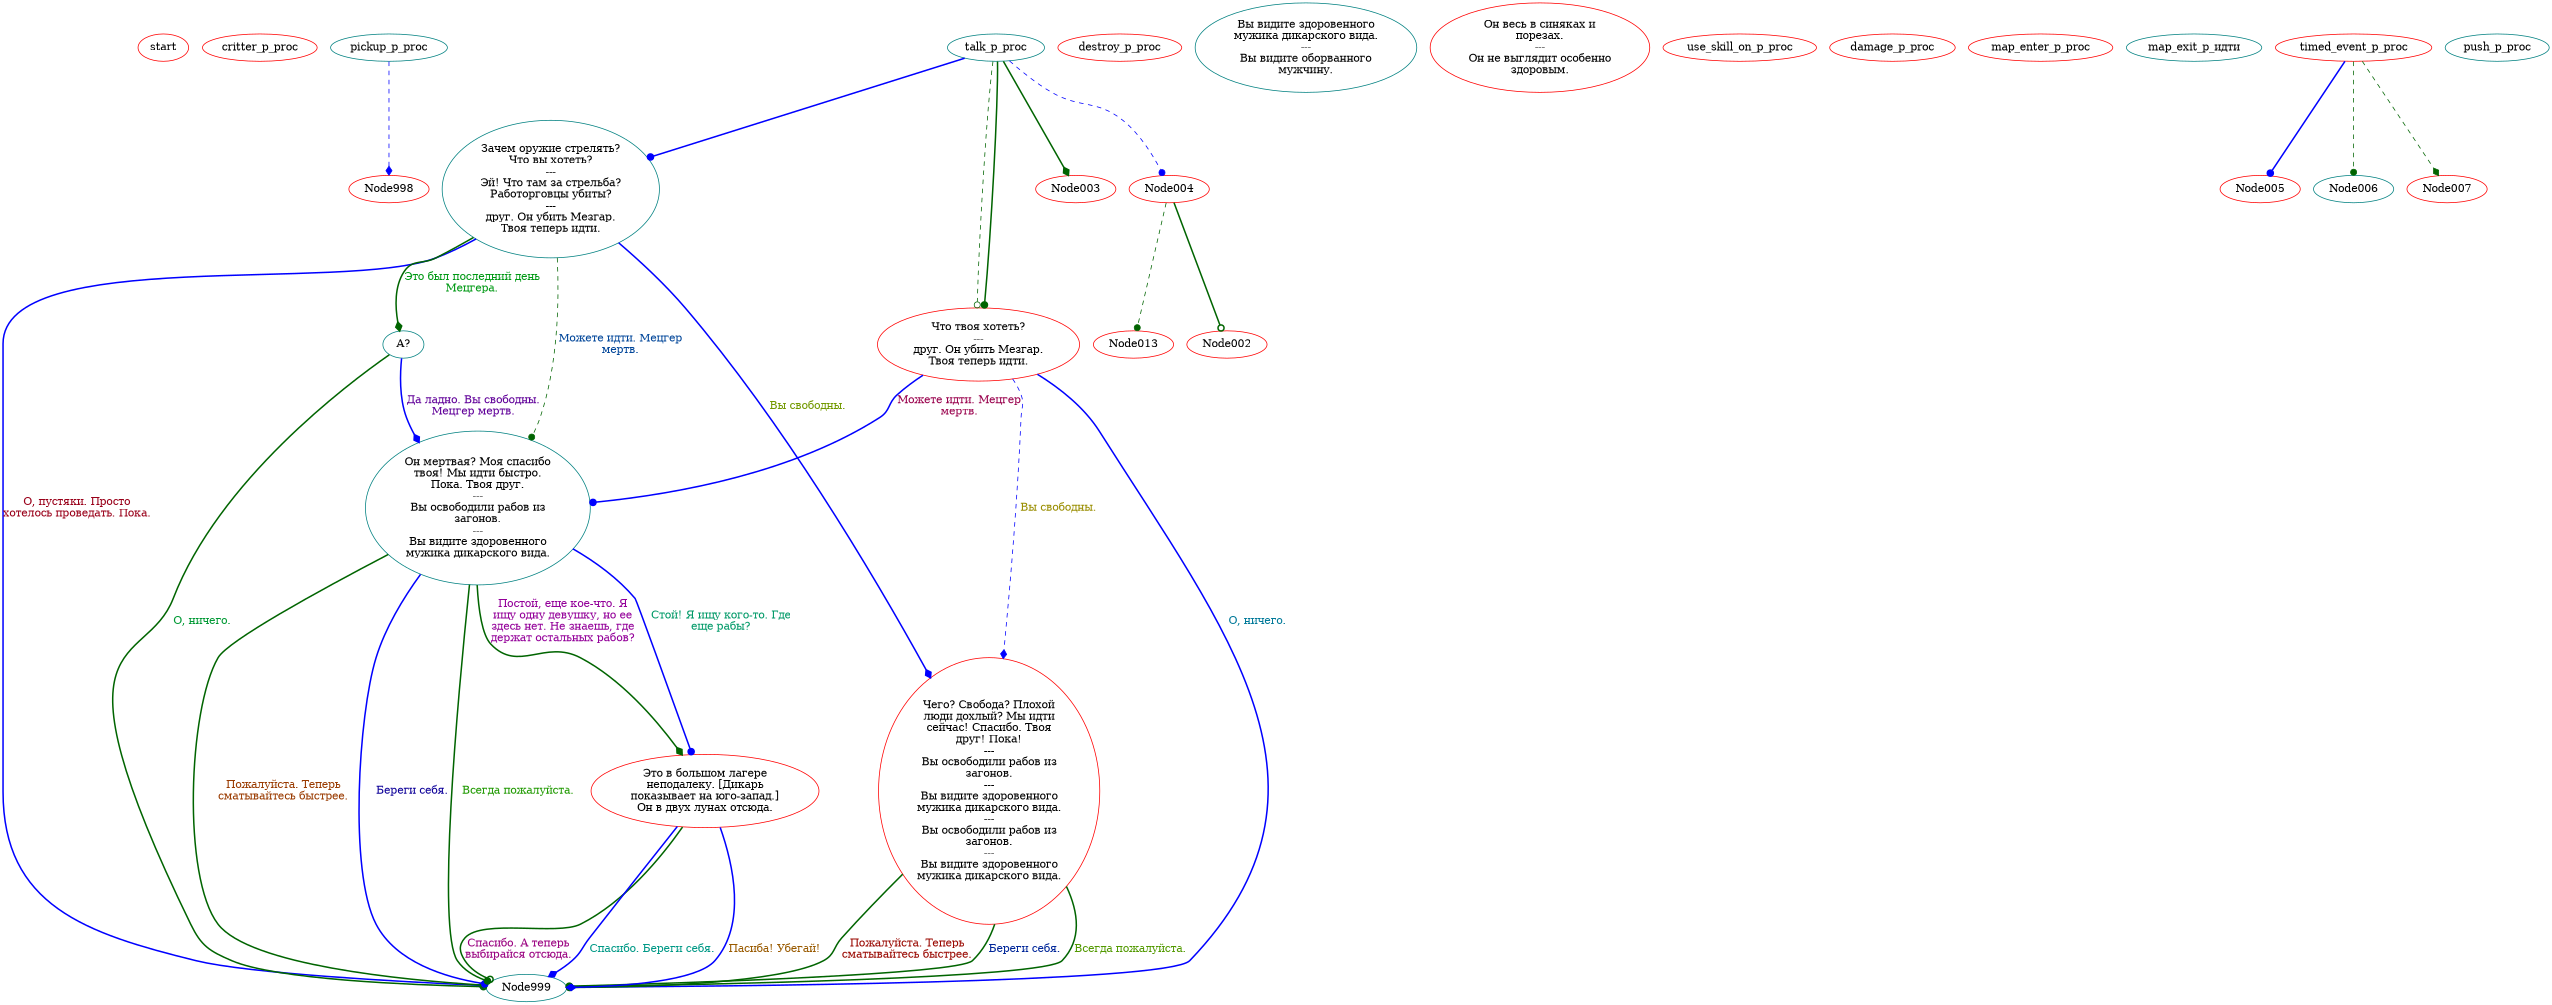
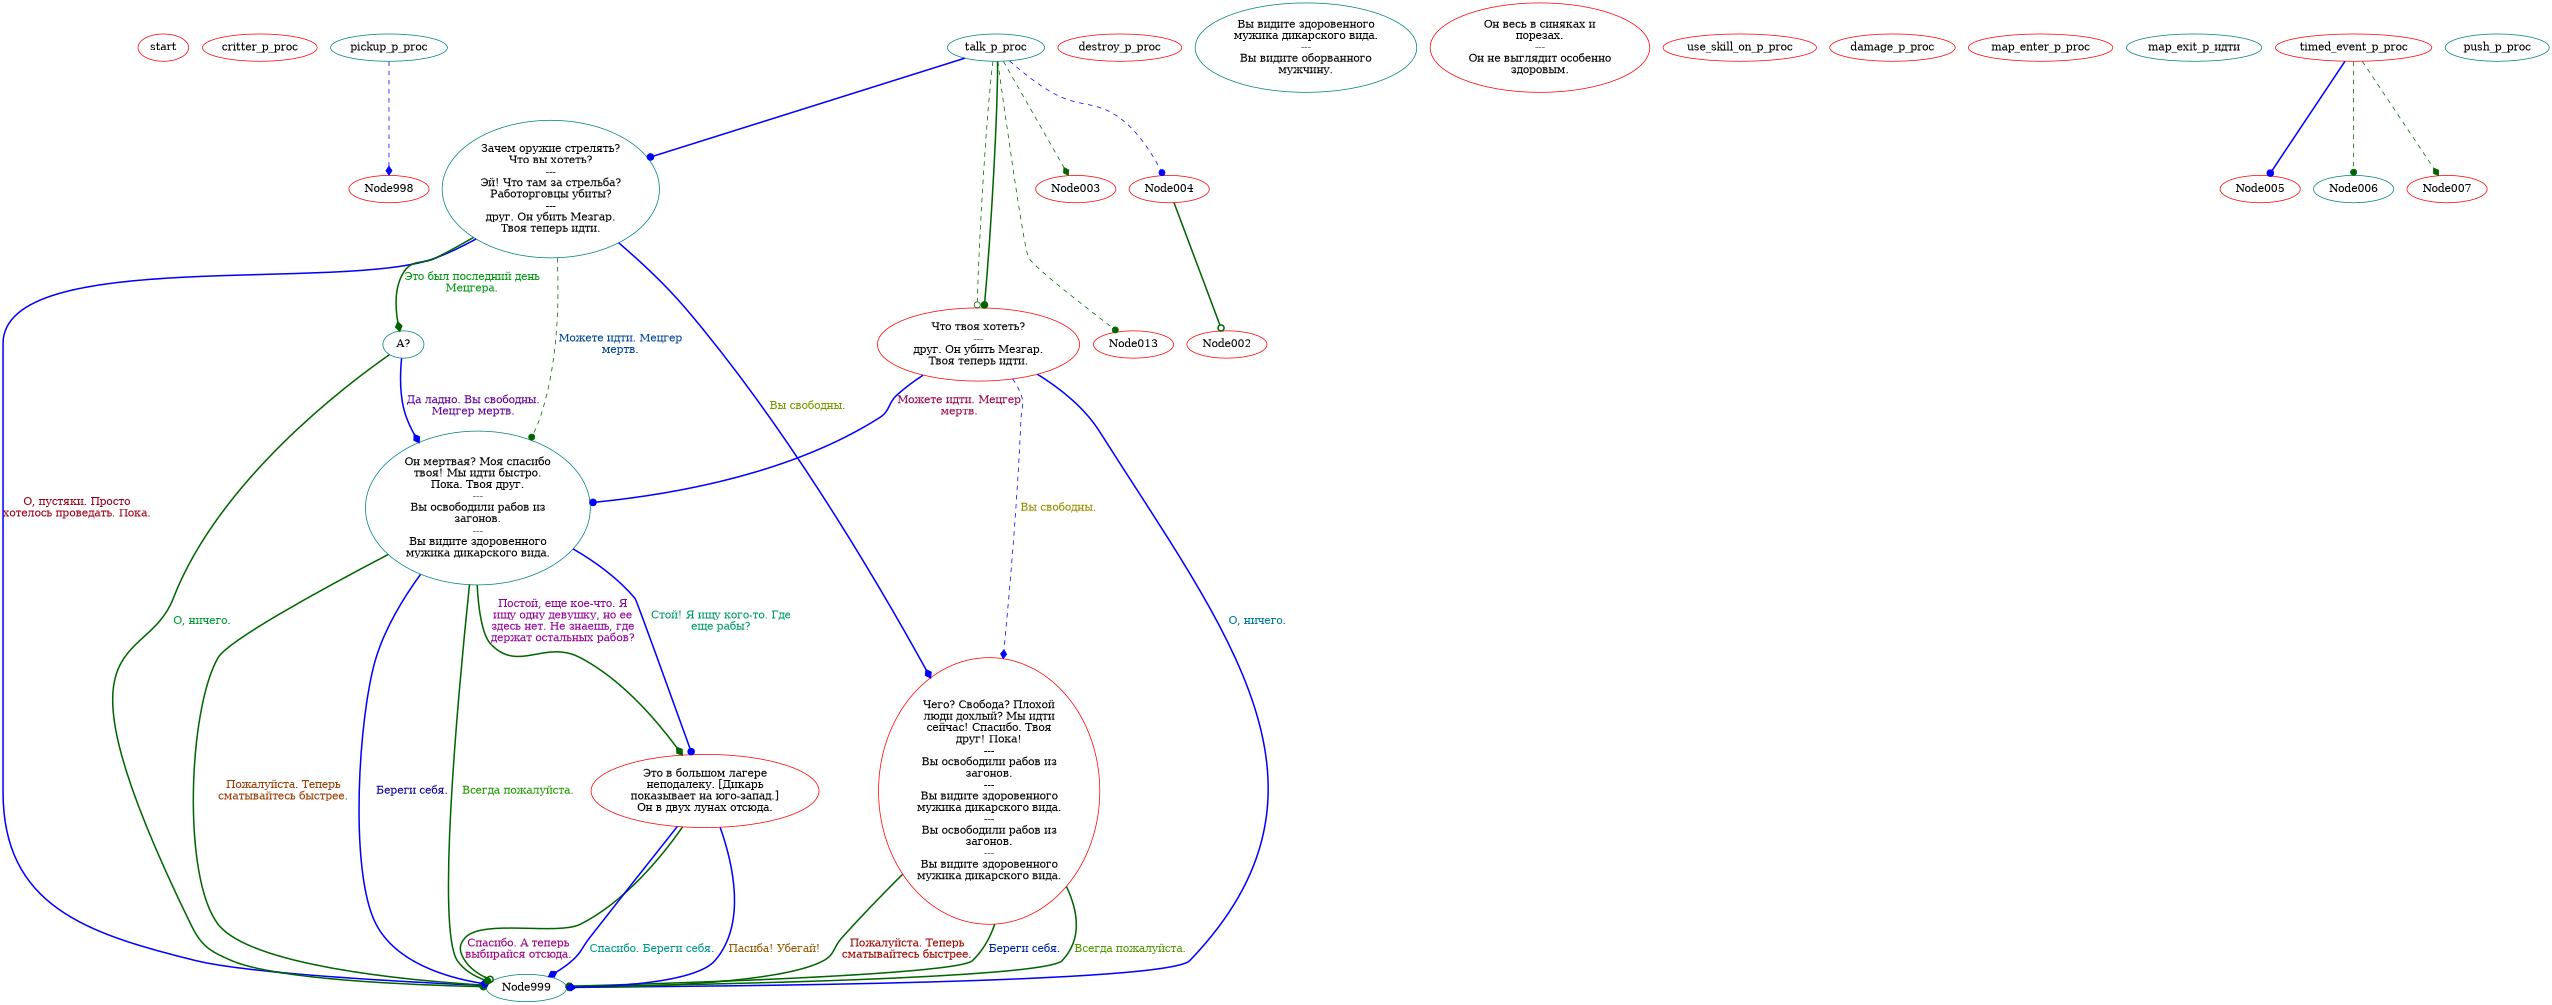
edge "talk_p_proc" -> "Node003": style bold -> dashed
edge "Node004" -> "Node013": now "talk_p_proc" -> "Node013"
